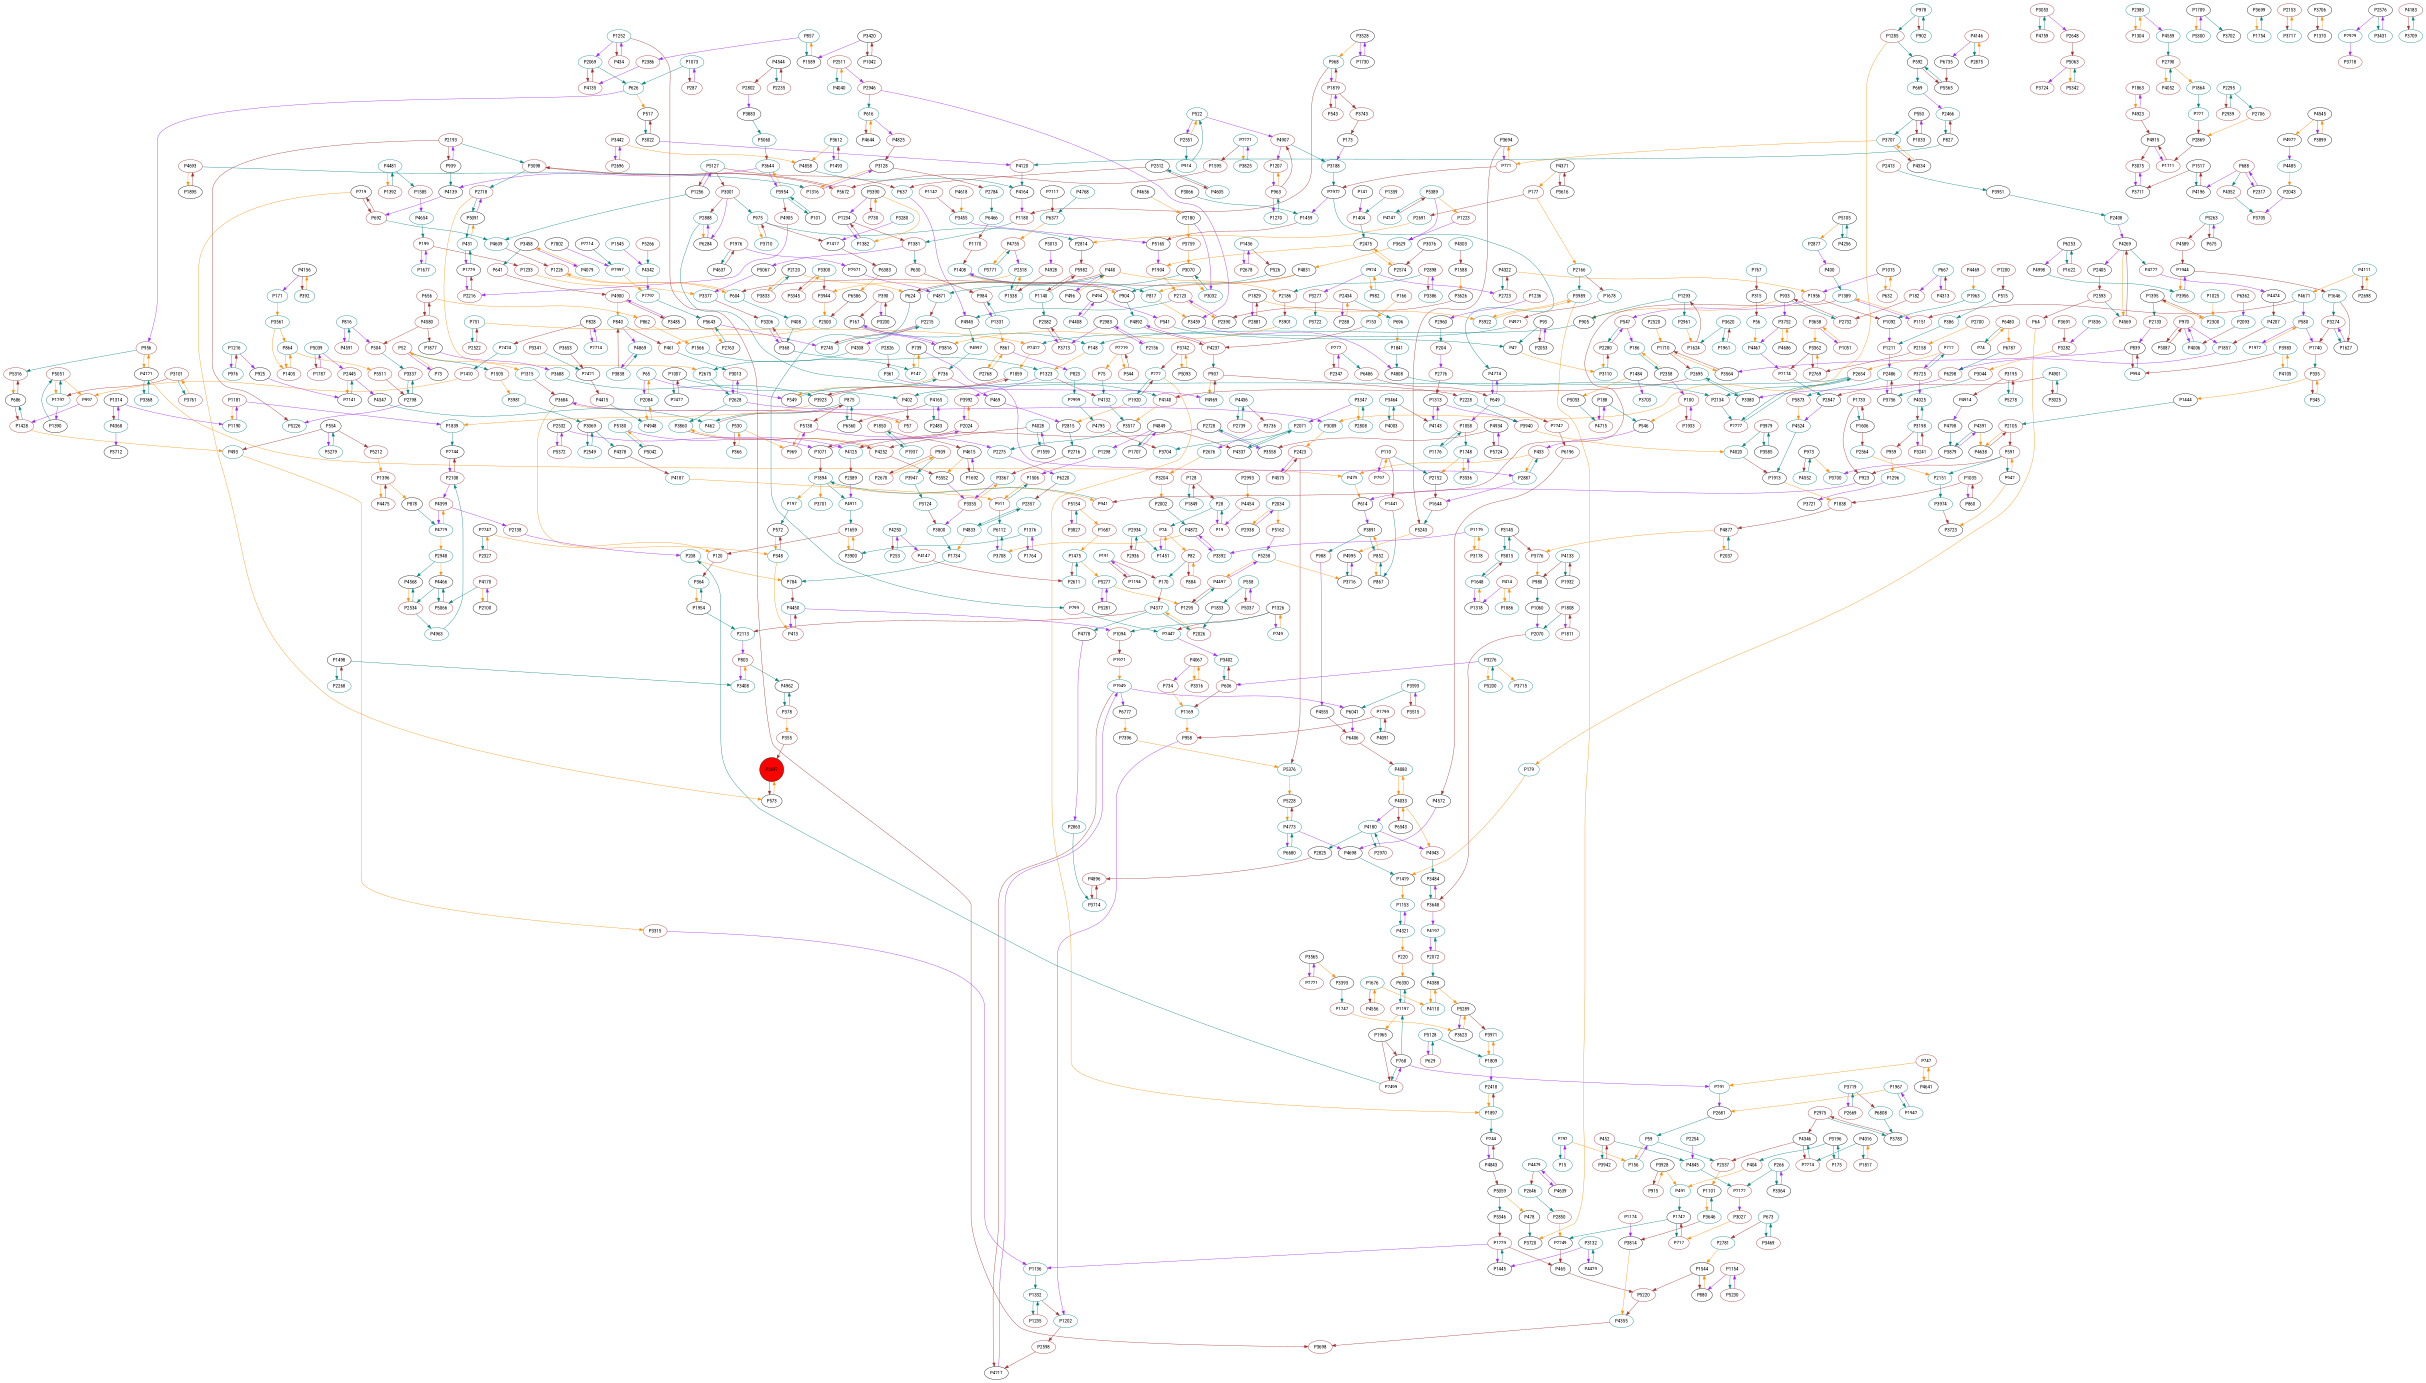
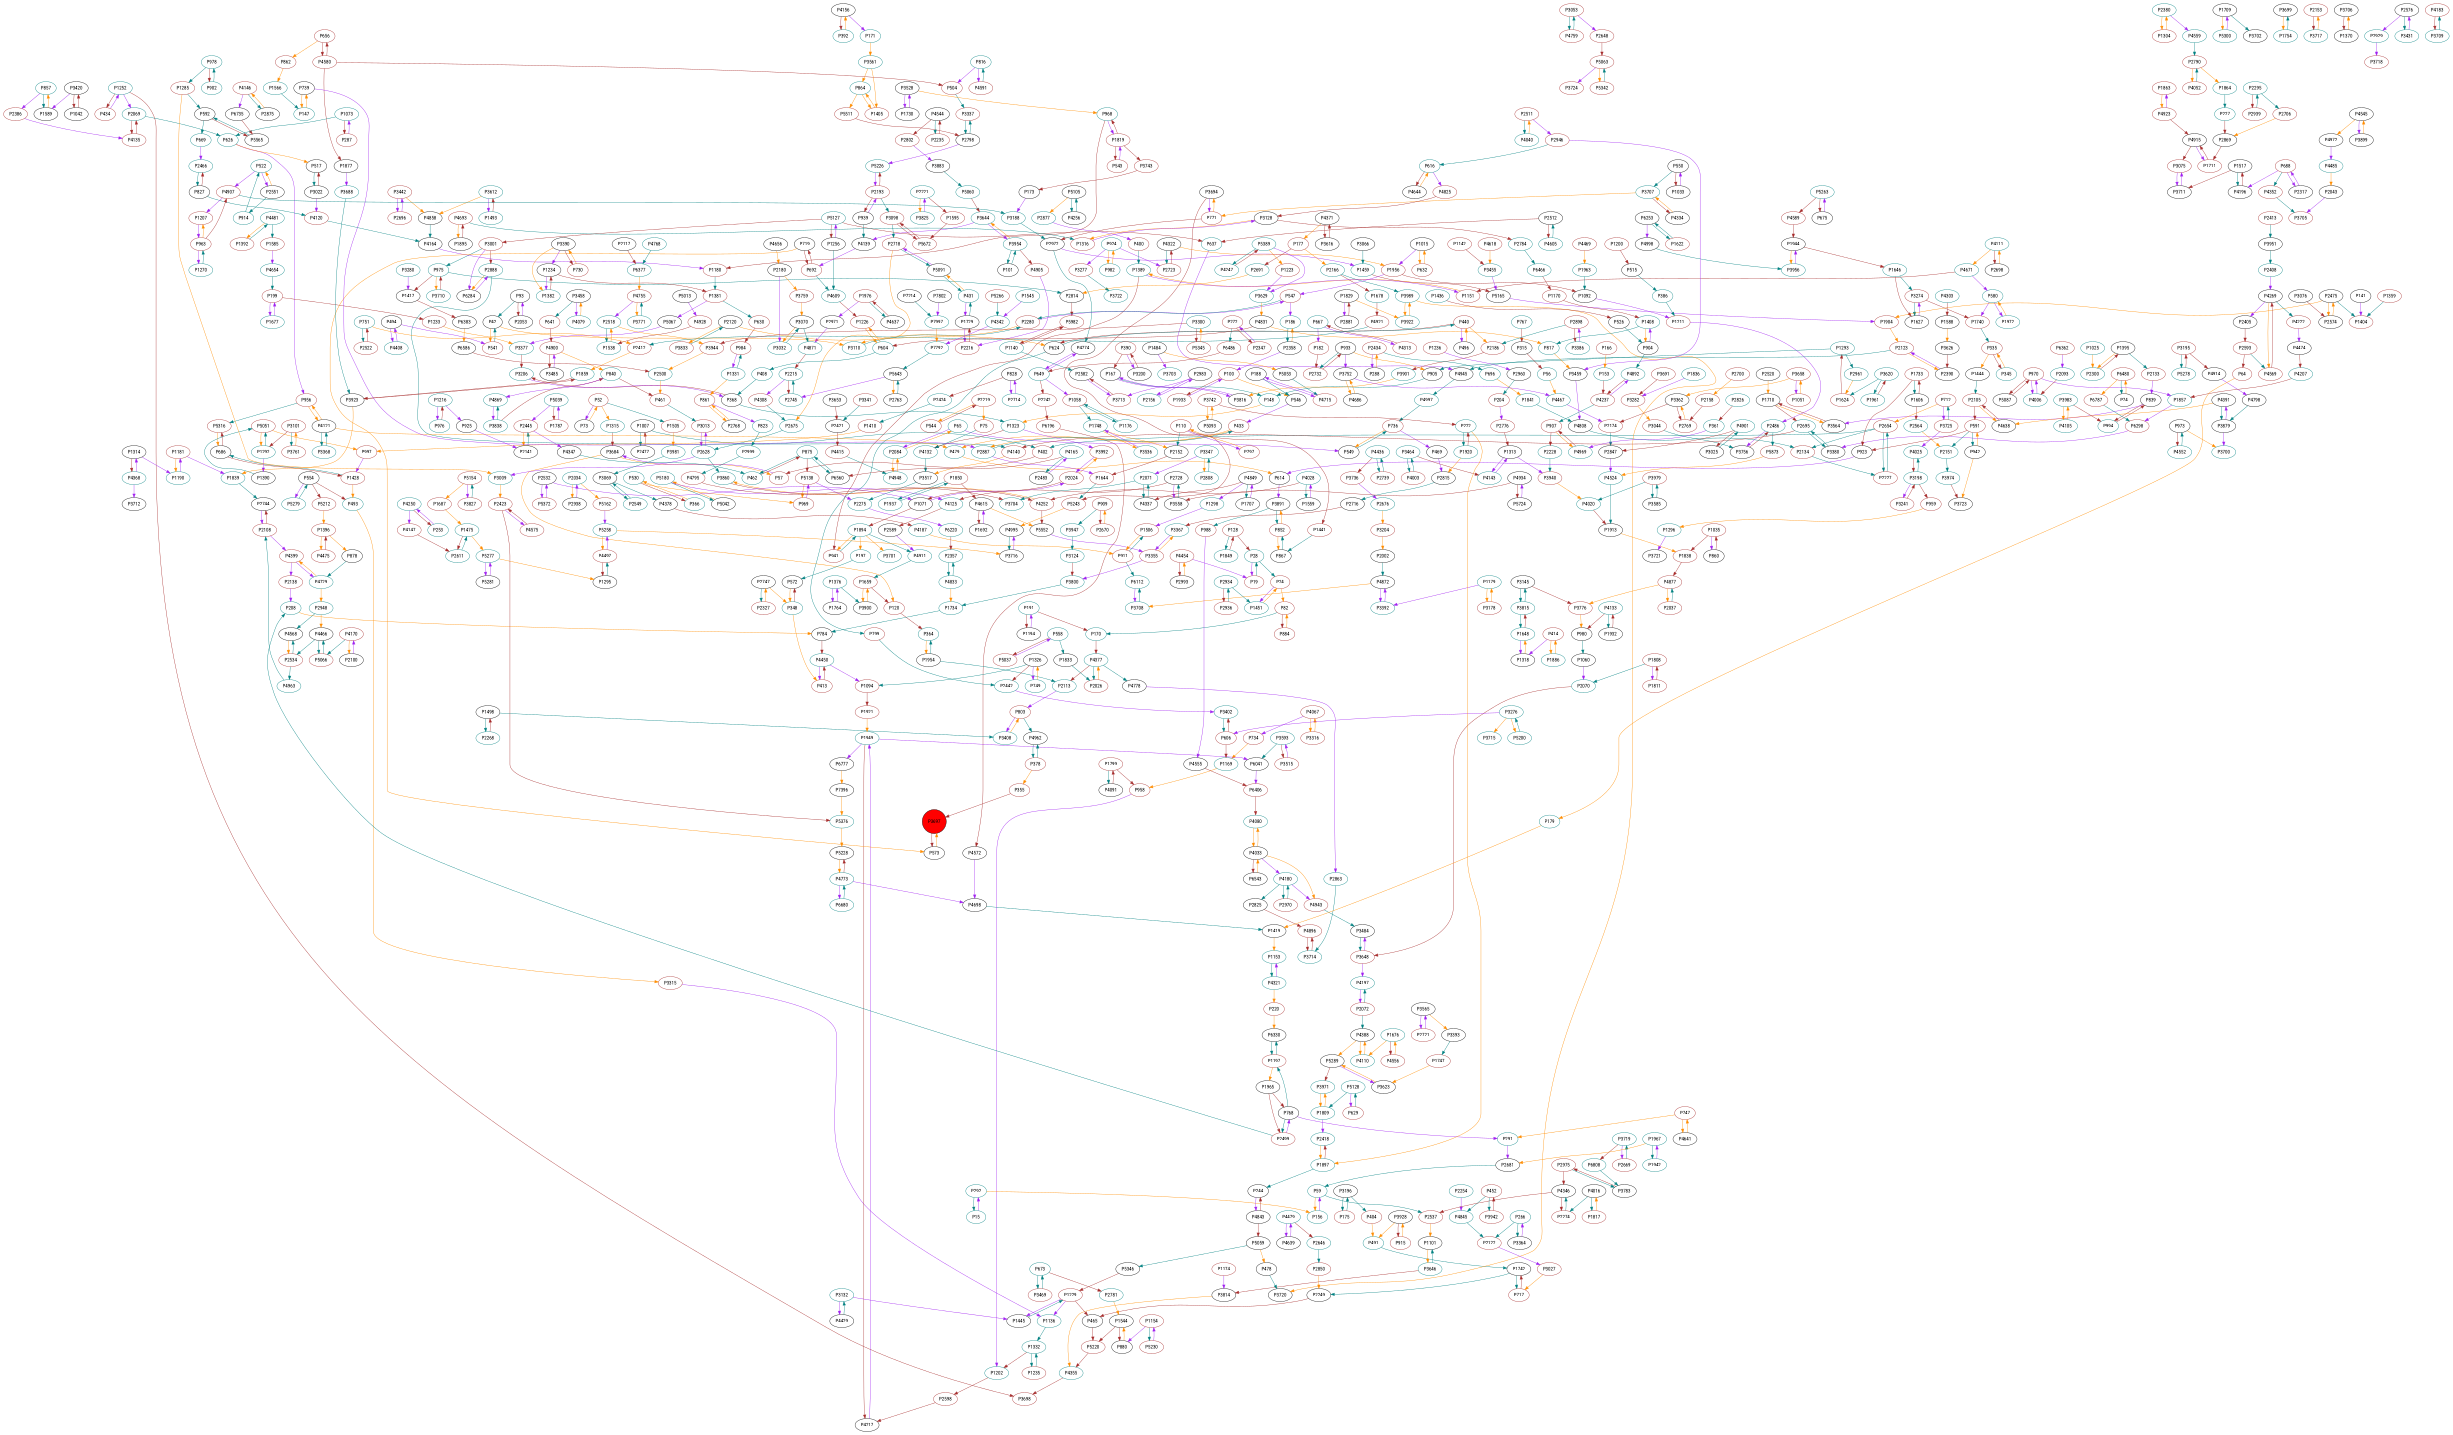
edge "P5226" -> "P2193": added
edge "P1404" -> "P2475": reversed
node "P2678": removed
edge "P42" -> "P541": added
edge "P3110" -> "P2280": color brown -> teal
edge "P4454" -> "P2993": added
